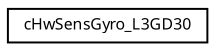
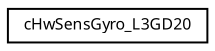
node "cHwSensGyro_L3GD30": label "cHwSensGyro_L3GD30" -> "cHwSensGyro_L3GD20"
